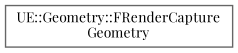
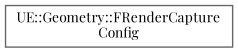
node "UE::Geometry::FRenderCapture Geometry": label "UE::Geometry::FRenderCapture Geometry" -> "UE::Geometry::FRenderCapture Config"
